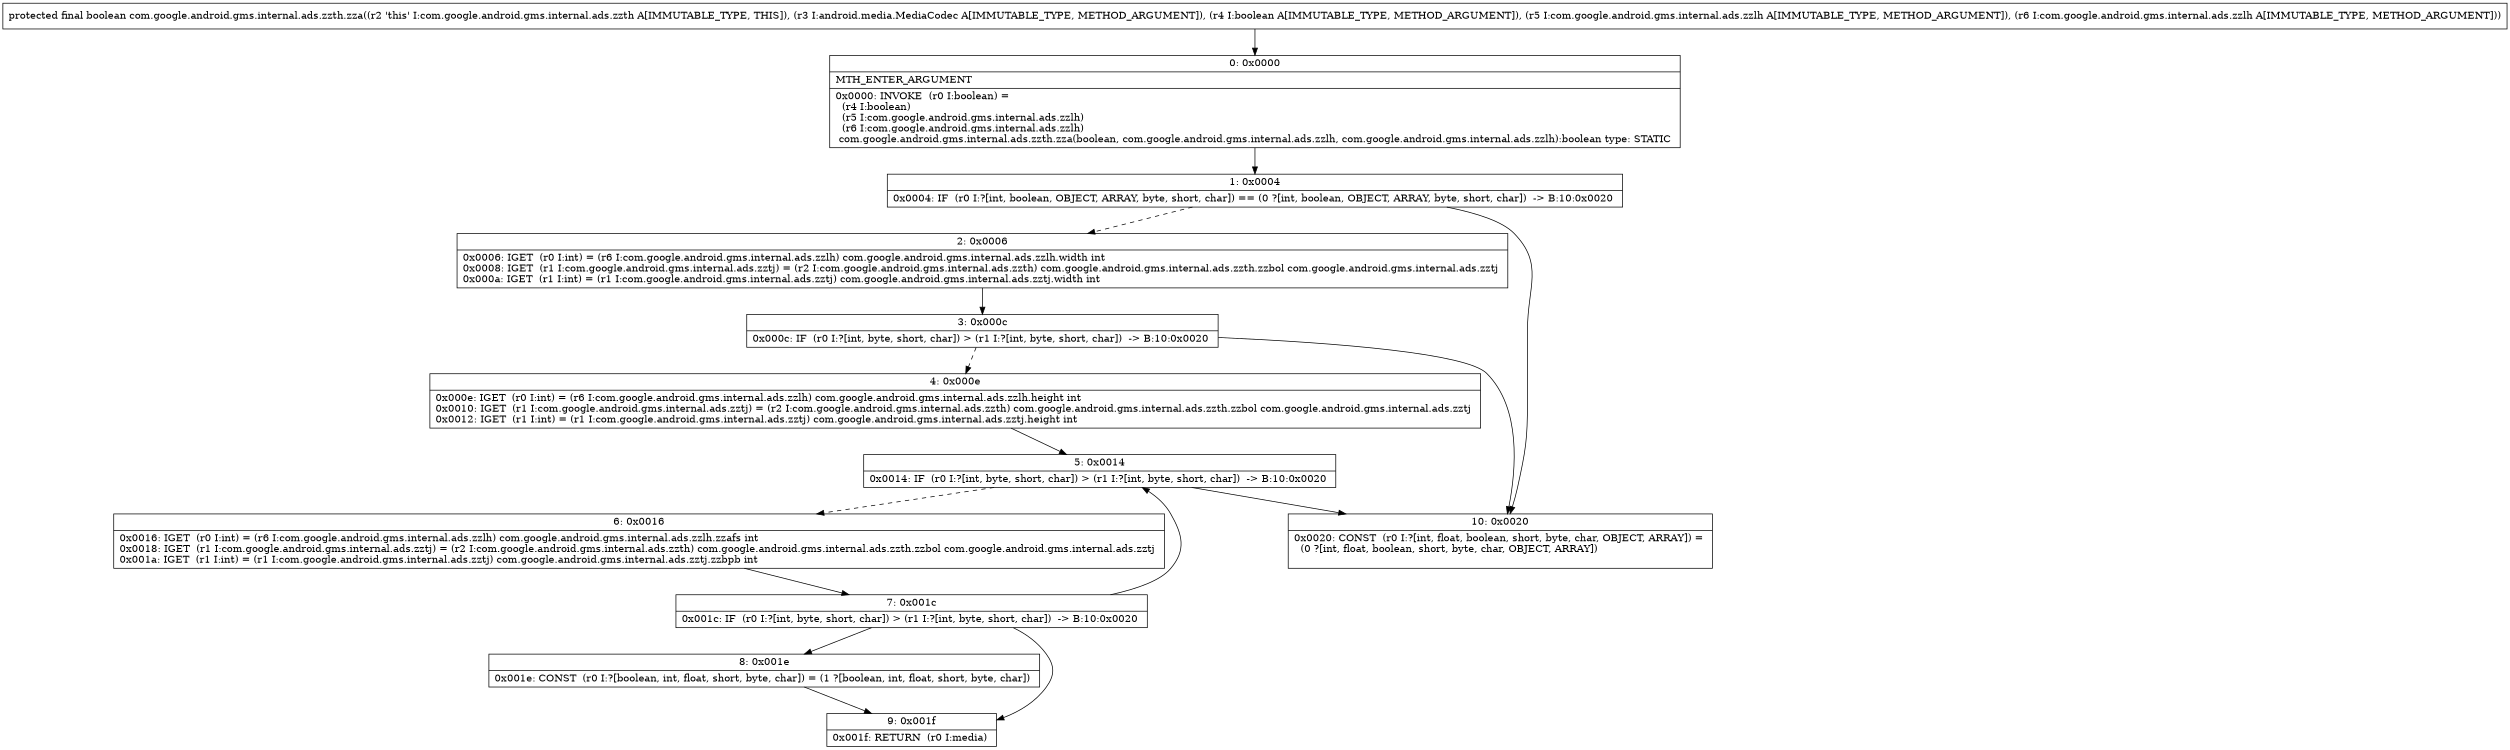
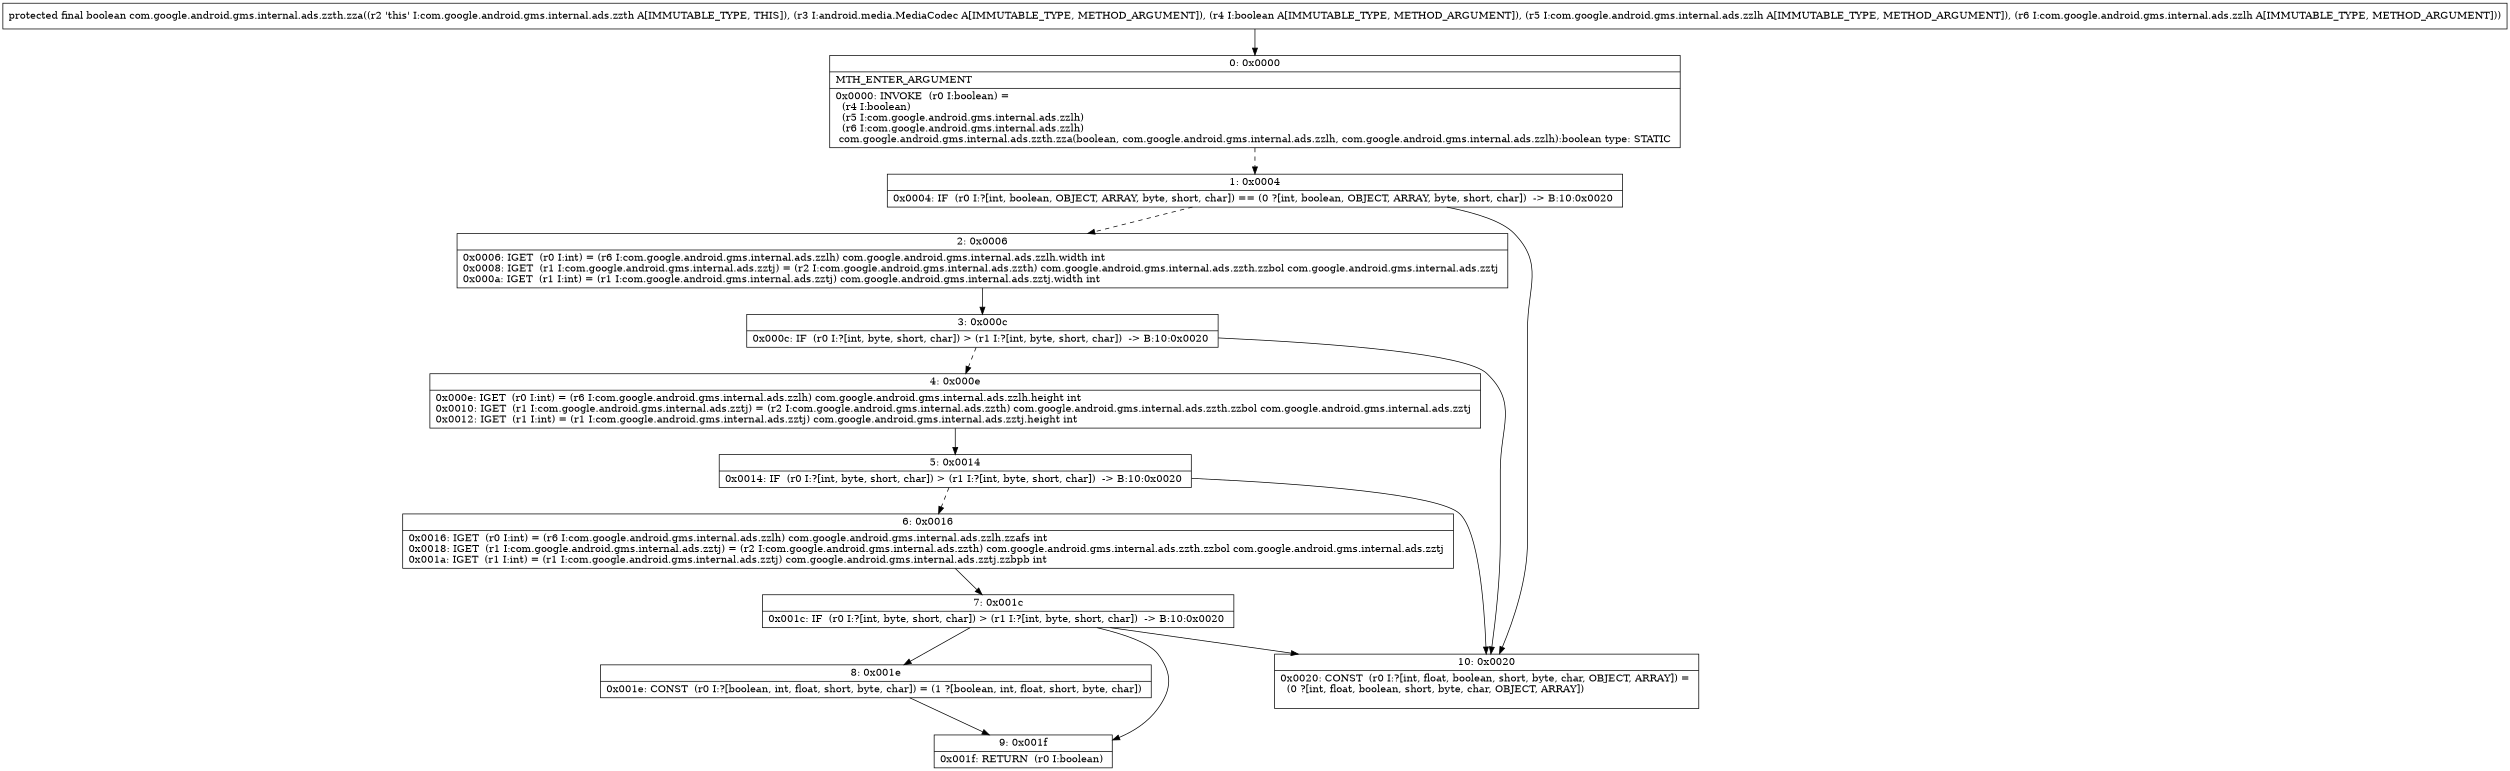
edge "0: 0x0000" -> "1: 0x0004": style solid -> dashed
edge "7: 0x001c" -> "5: 0x0014": now "7: 0x001c" -> "10: 0x0020"
node "9: 0x001f": text "0x001f: RETURN  (r0 I:media)" -> "0x001f: RETURN  (r0 I:boolean)"
